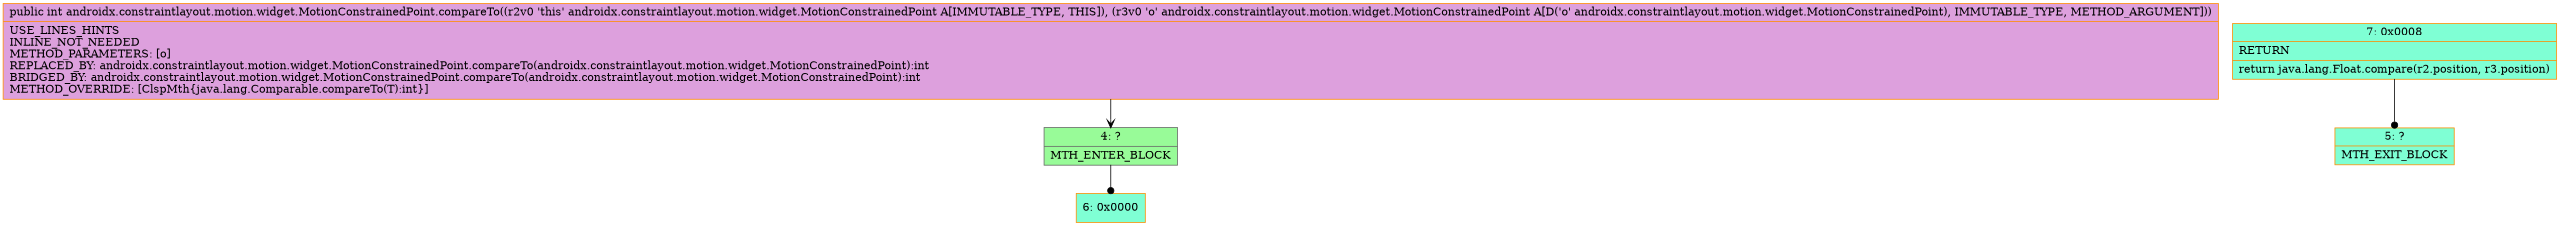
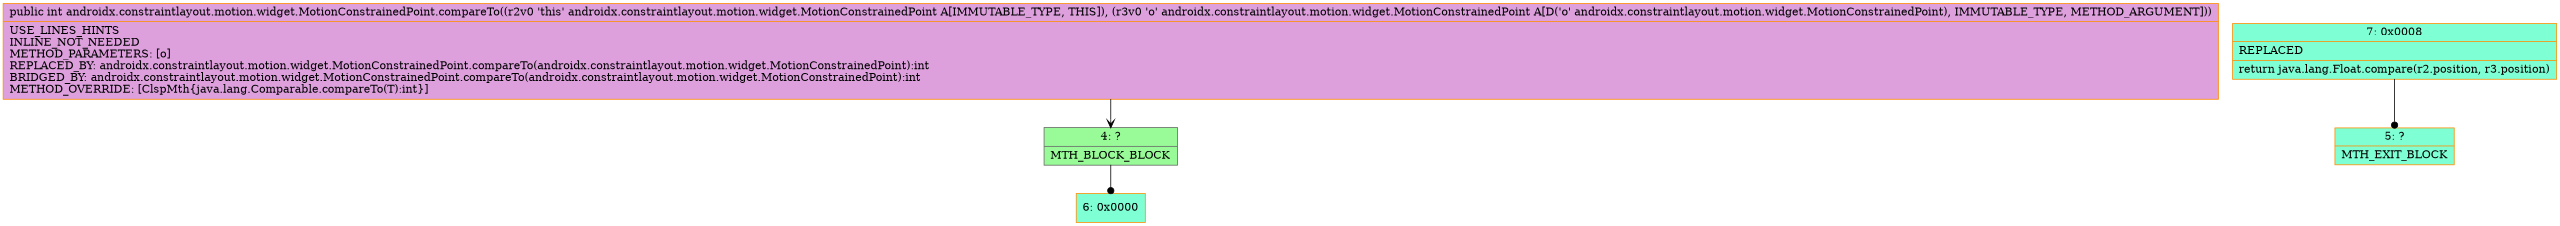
node "7: 0x0008": text "RETURN" -> "REPLACED"
node "4: ?": text "MTH_ENTER_BLOCK" -> "MTH_BLOCK_BLOCK"
